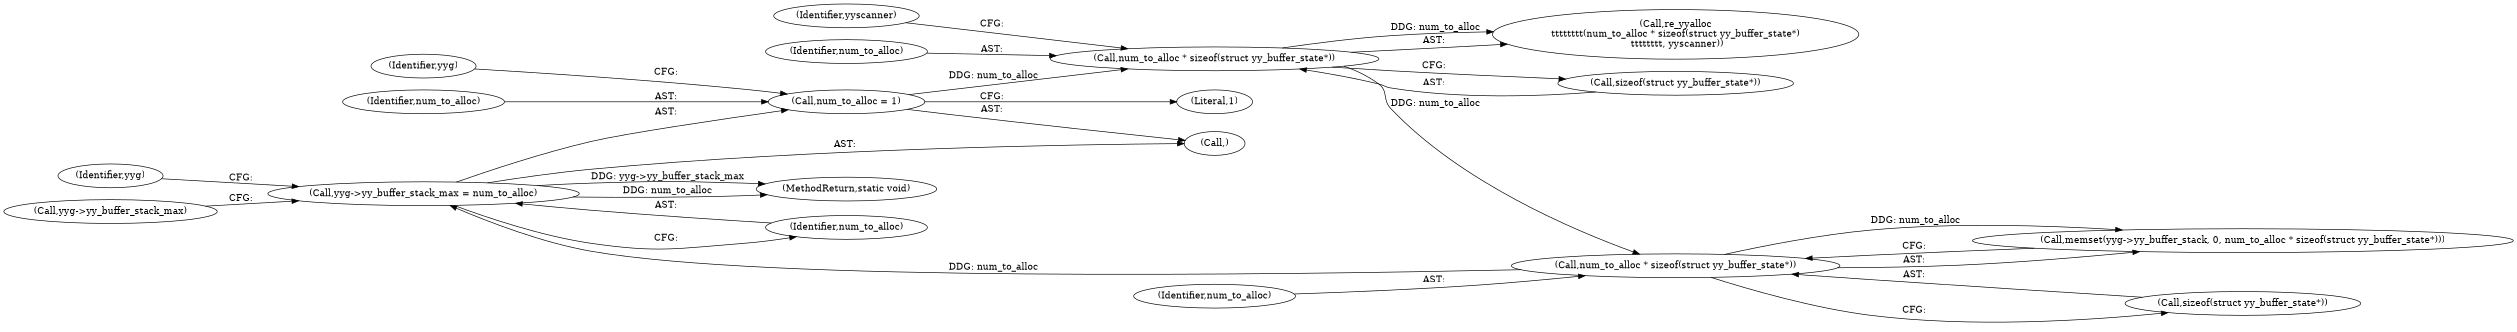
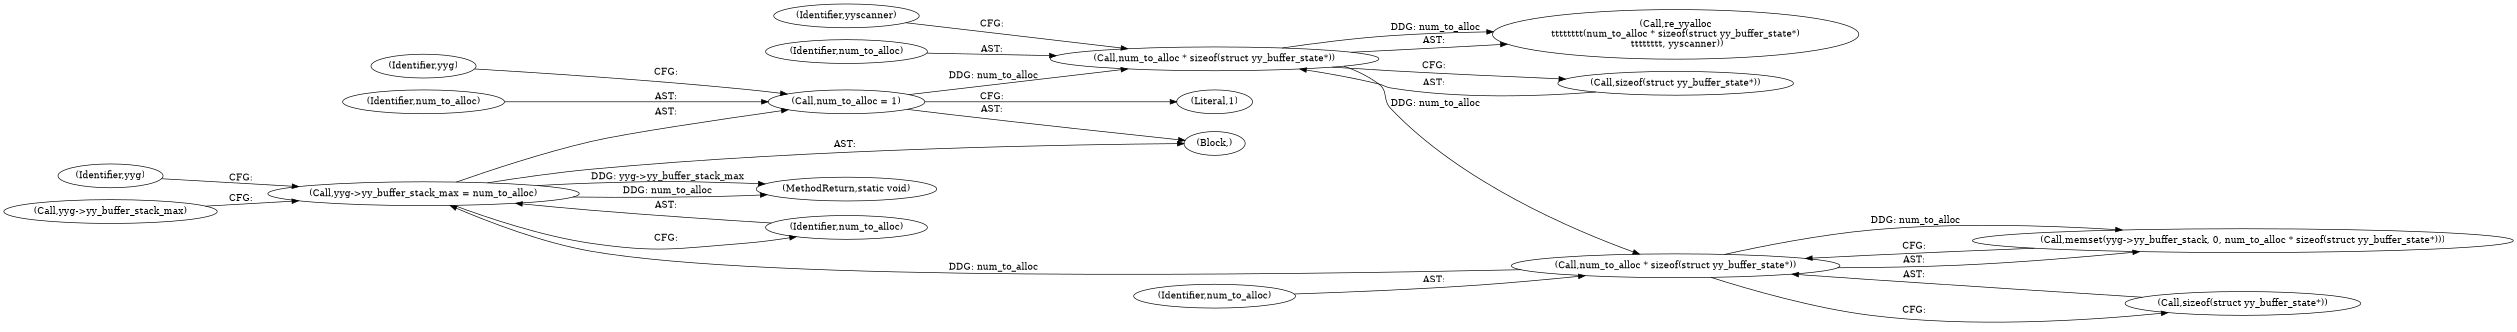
node "(Call,)": label "(Call,)" -> "(Block,)"
